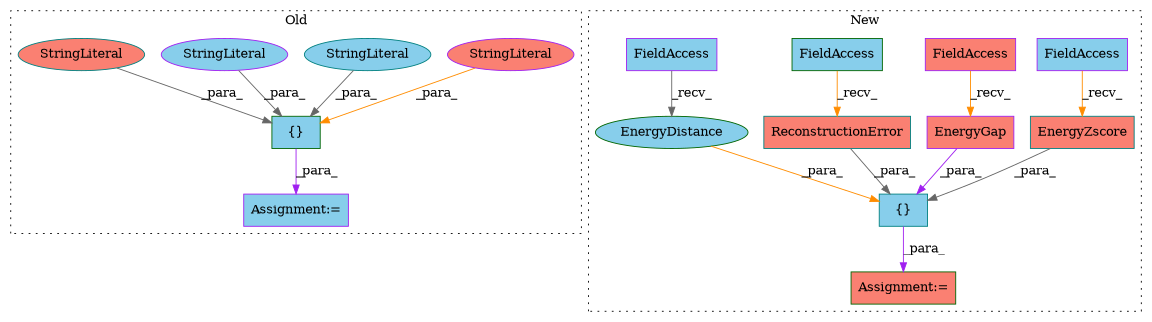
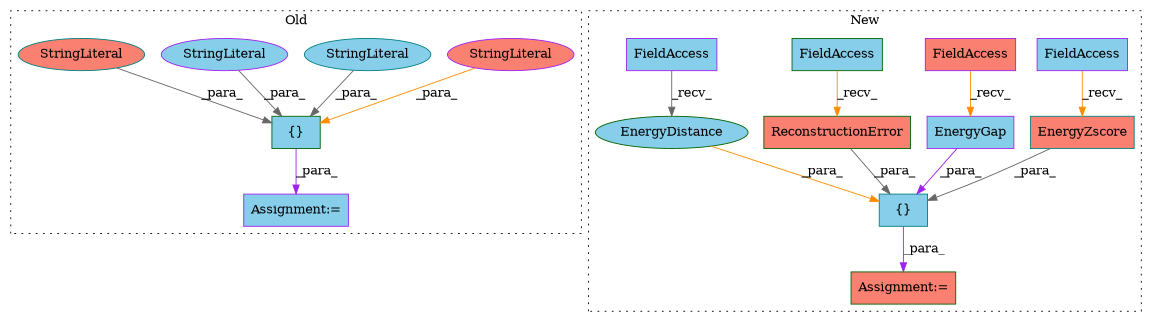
node "ReconstructionError": color teal -> darkgreen
node "EnergyGap": fillcolor salmon -> skyblue
